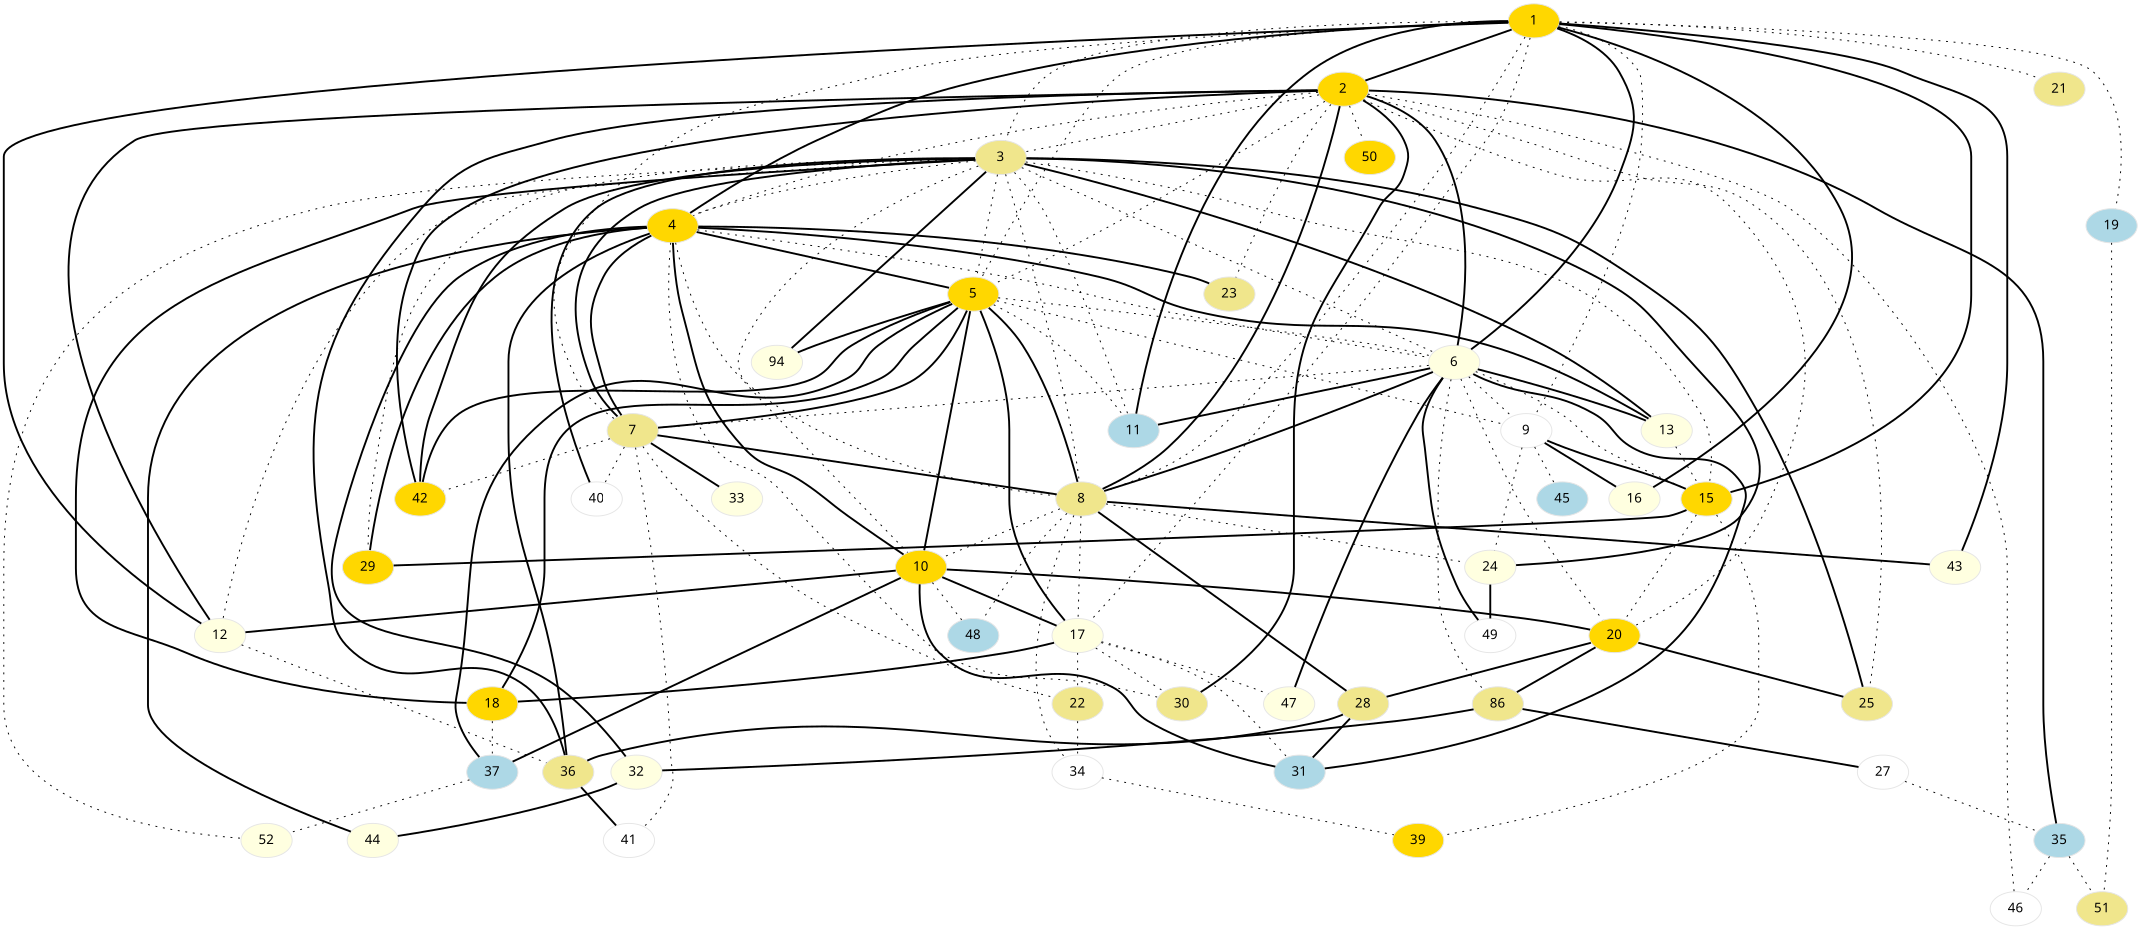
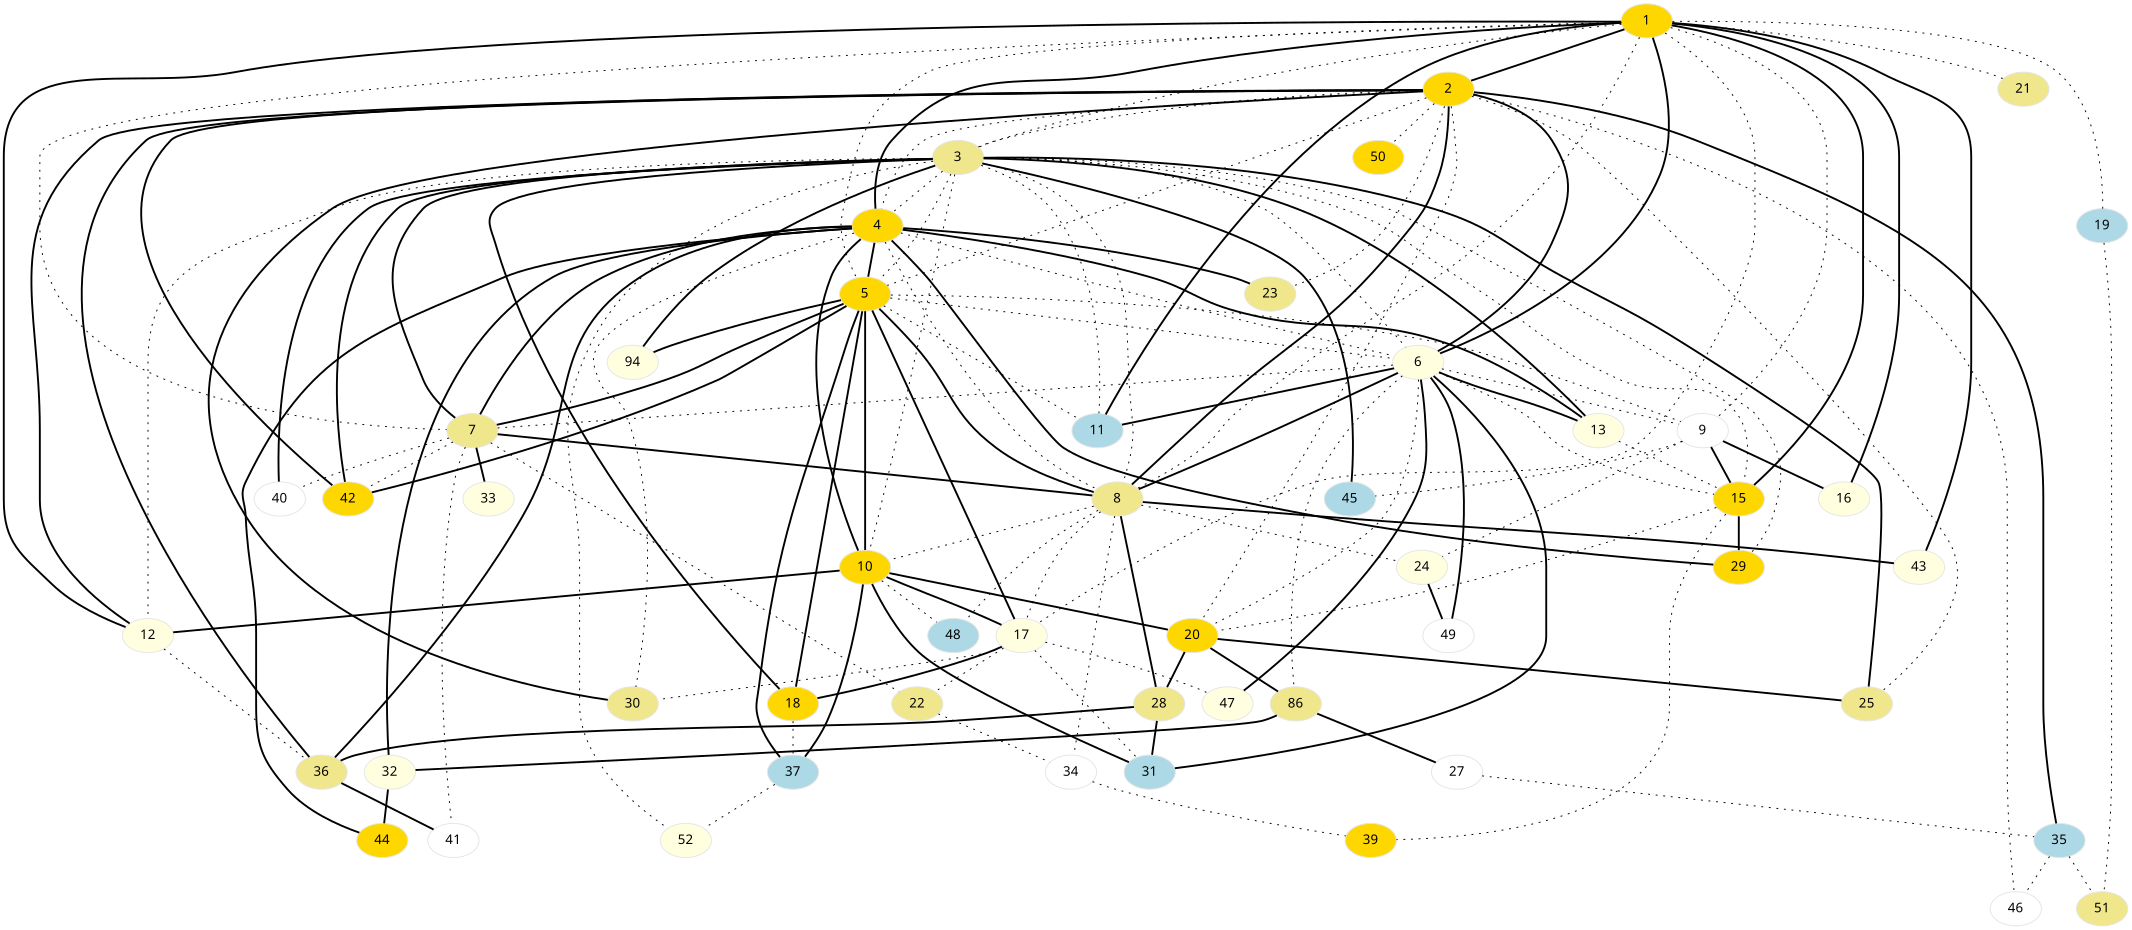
edge "3" -- "24": now "3" -- "45"
node "44": fillcolor lightyellow -> gold
